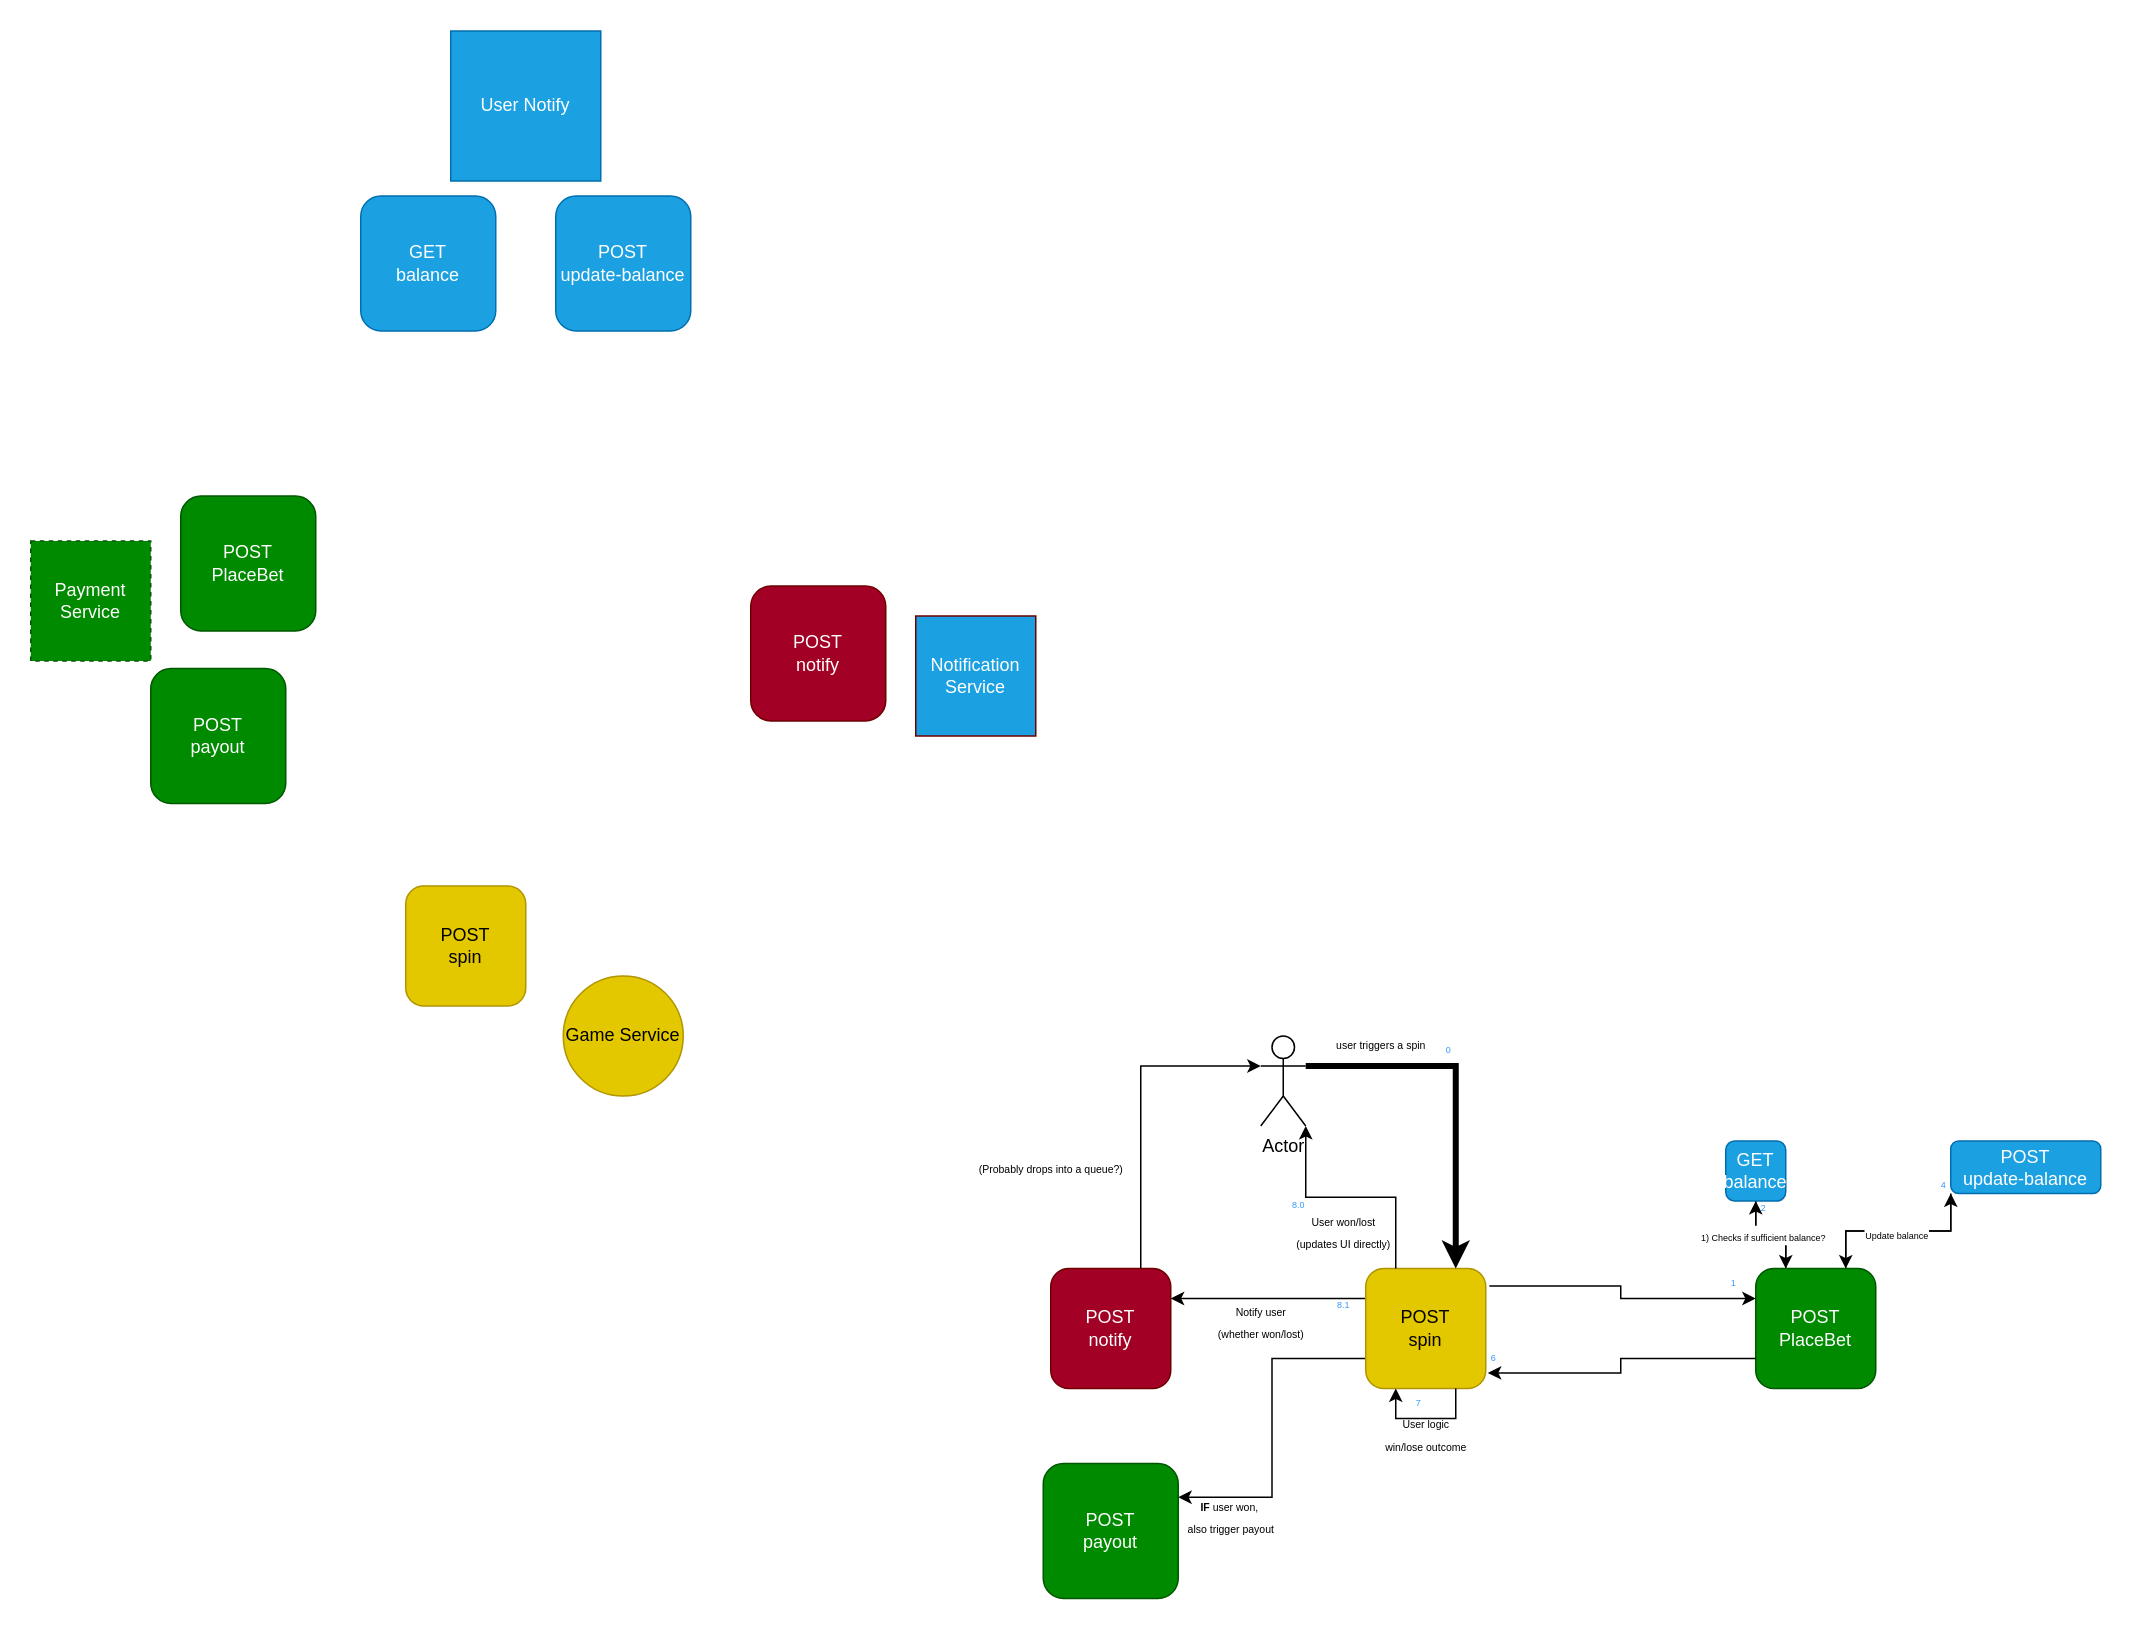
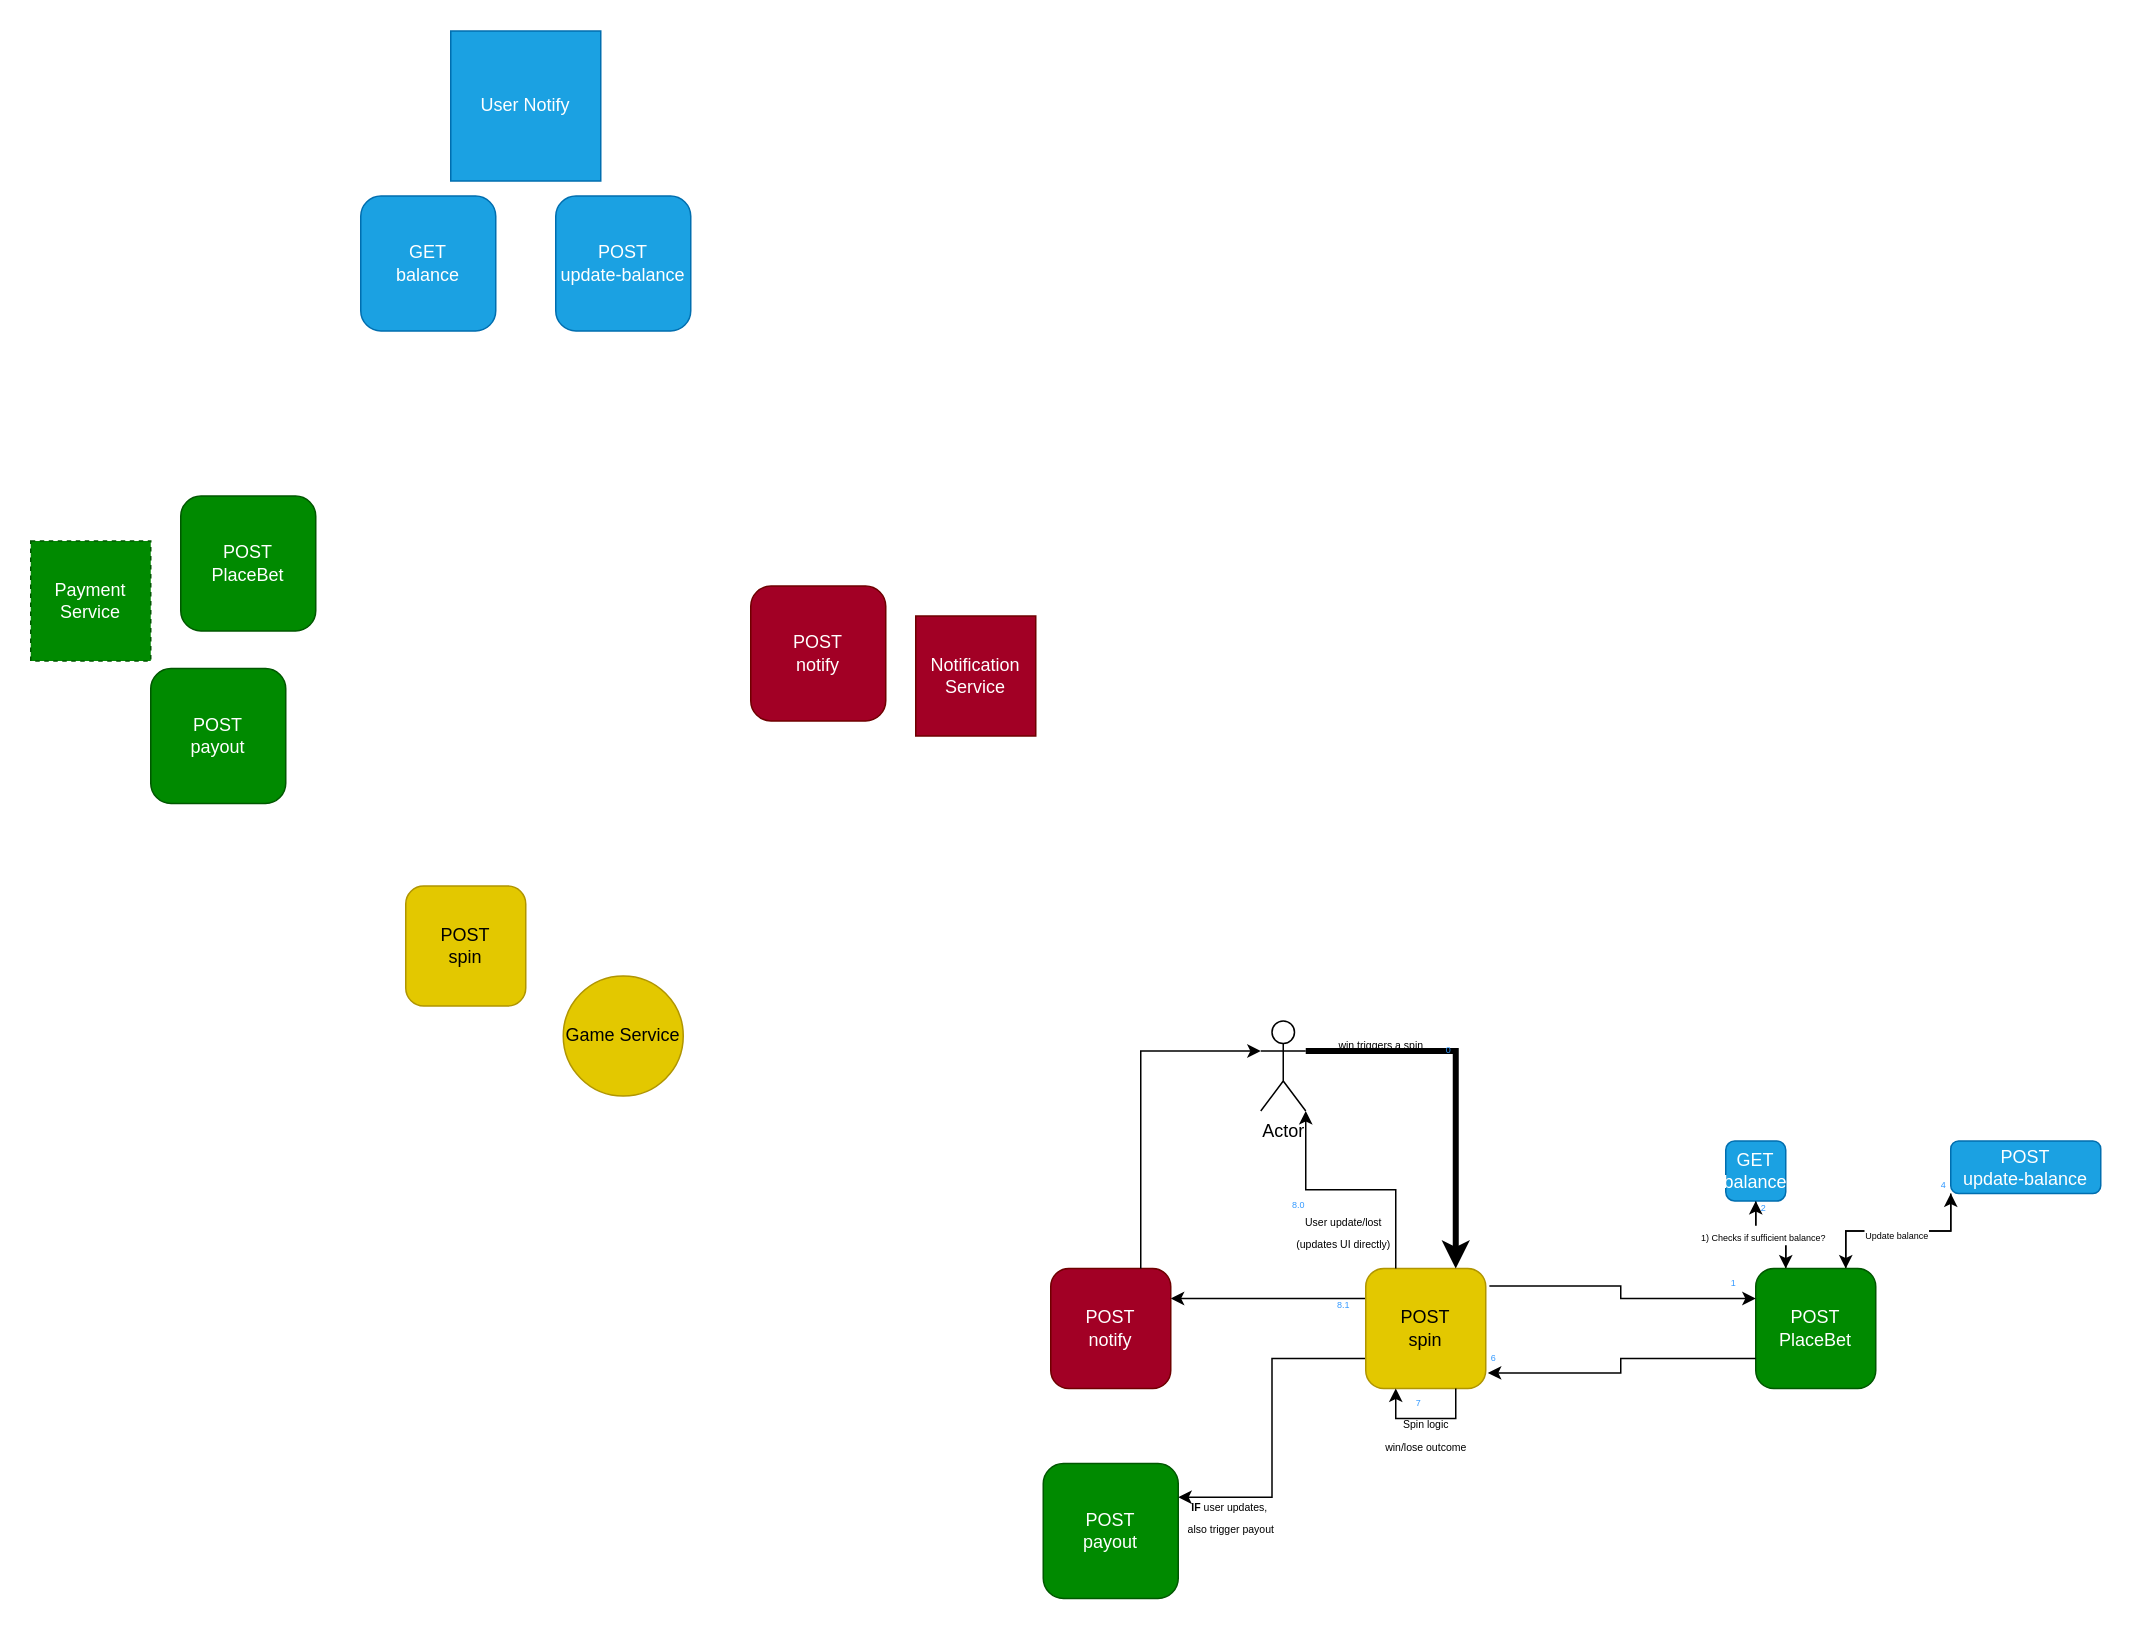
node "Notification Service": fillcolor #1ba1e2 -> #a20025
node "user triggers a spin": label "user triggers a spin" -> "win triggers a spin"
node "Actor": moved (1283, 1081) -> (1283, 1066)
node "(Probably drops into a queue?)": removed
node "User won/lost (updates UI directly)": label "User won/lost (updates UI directly)" -> "User update/lost (updates UI directly)"
node "Notify user (whether won/lost)": removed
node "User logic win/lose outcome": label "User logic win/lose outcome" -> "Spin logic win/lose outcome"
node "IF user won, also trigger payout": label "IF user won, also trigger payout" -> "IF user updates, also trigger payout"
